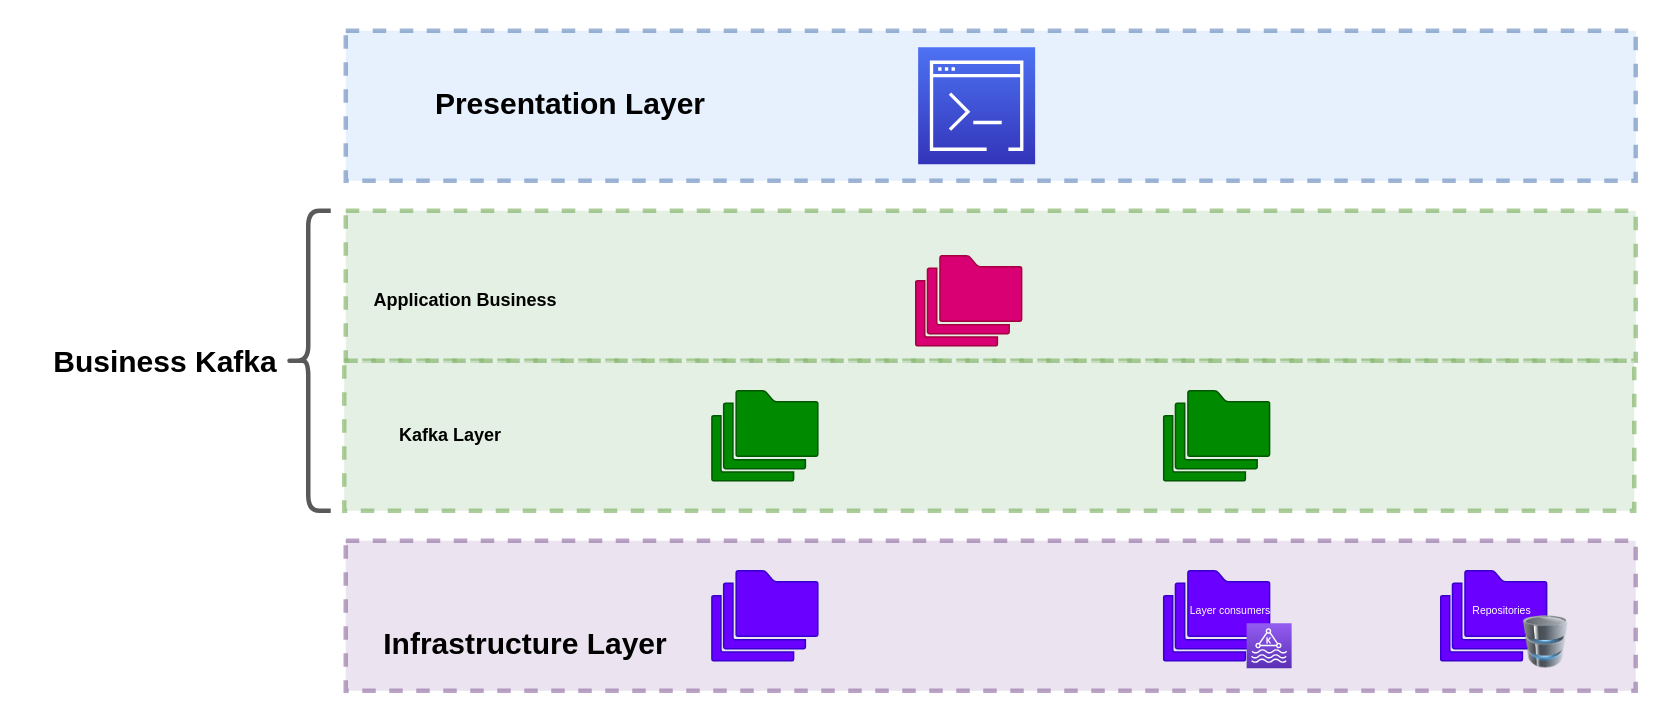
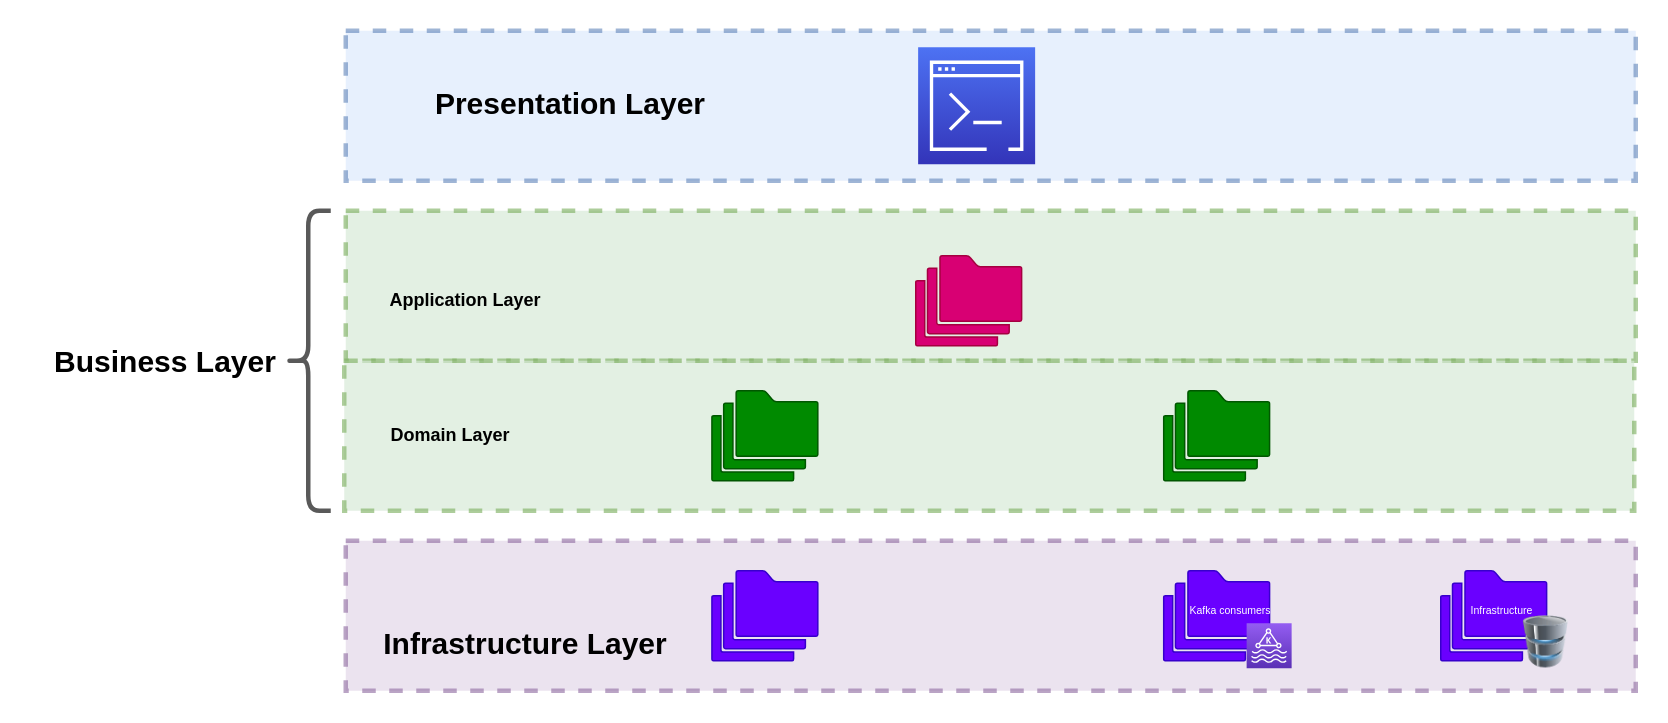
node "Application Business": label "Application Business" -> "Application Layer"
node "Business Kafka": label "Business Kafka" -> "Business Layer"
node "Kafka Layer": label "Kafka Layer" -> "Domain Layer"
node "Layer consumers": label "Layer consumers" -> "Kafka consumers"
node "Repositories": label "Repositories" -> "Infrastructure"
